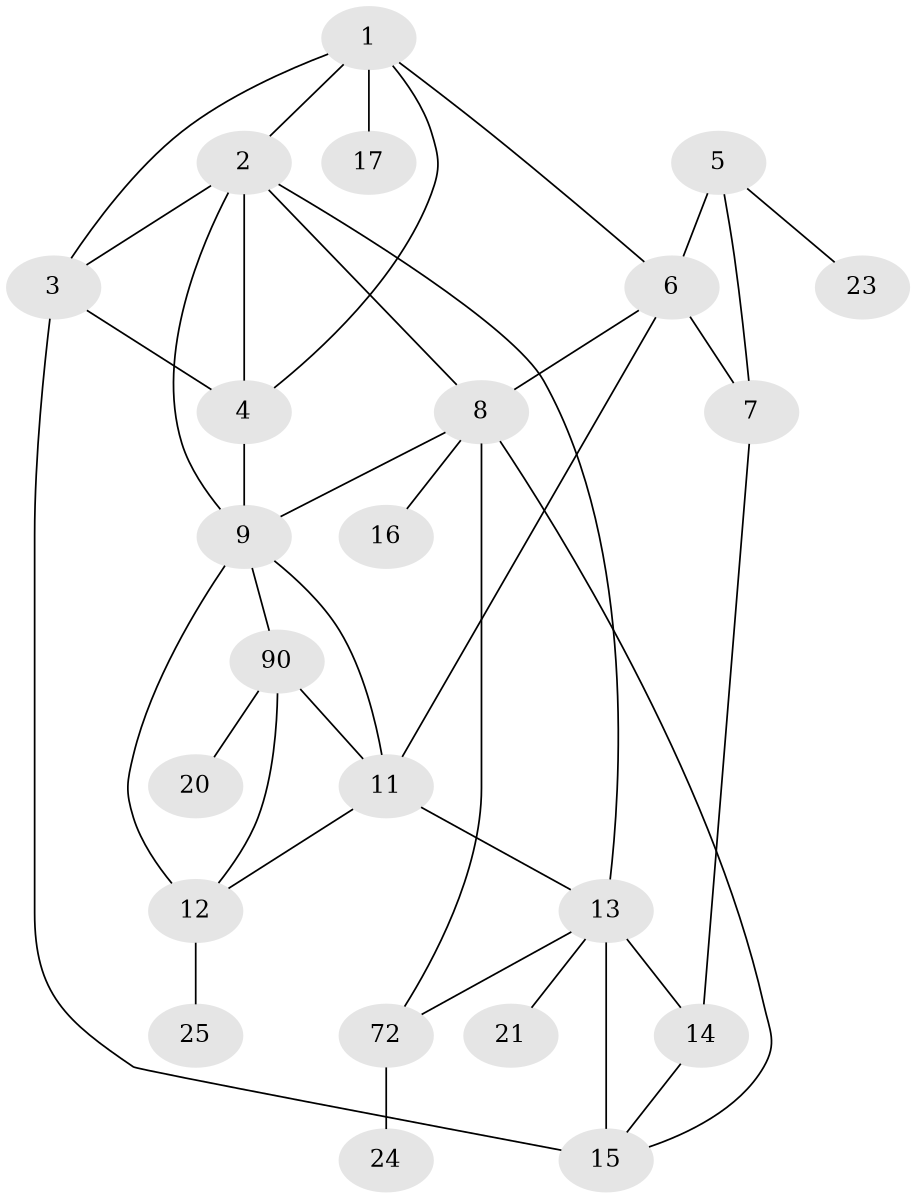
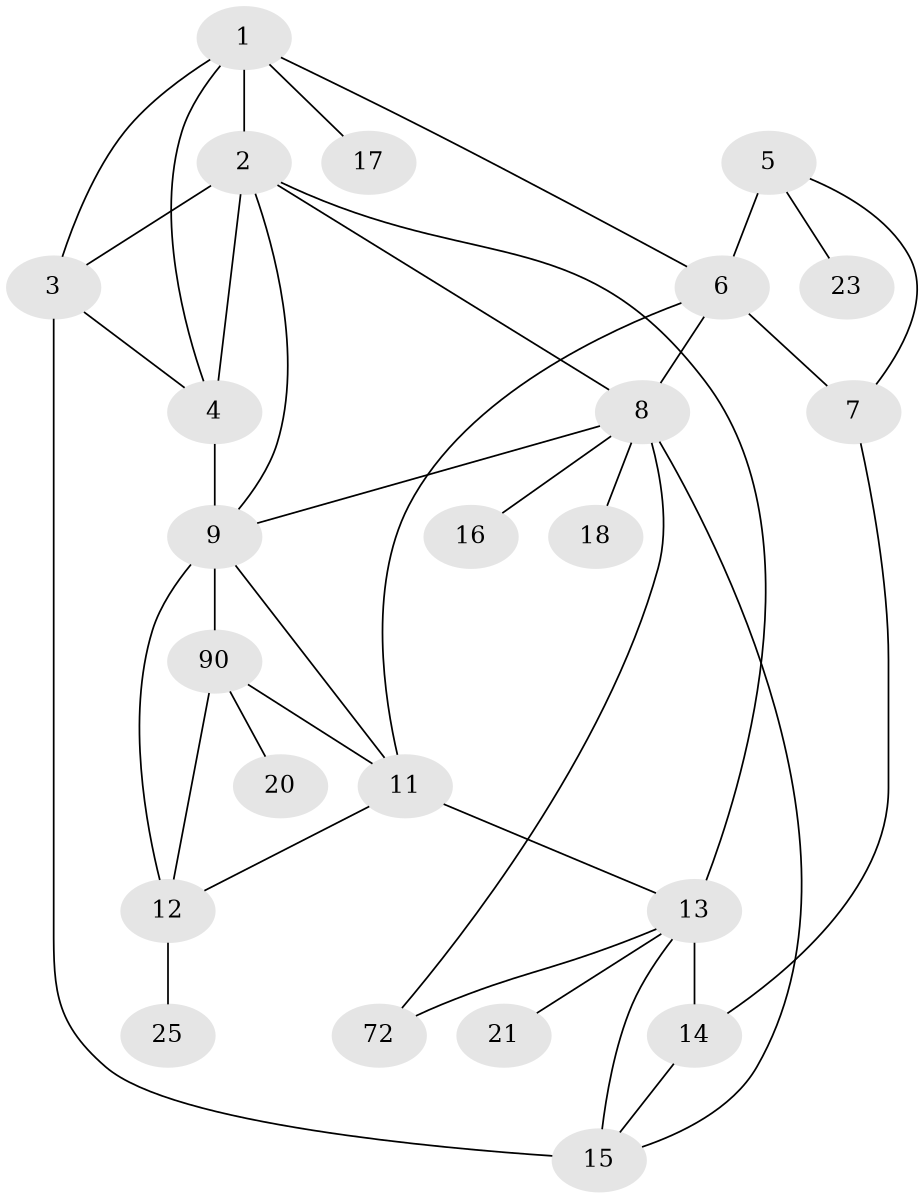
node "18": added
node "24": removed
